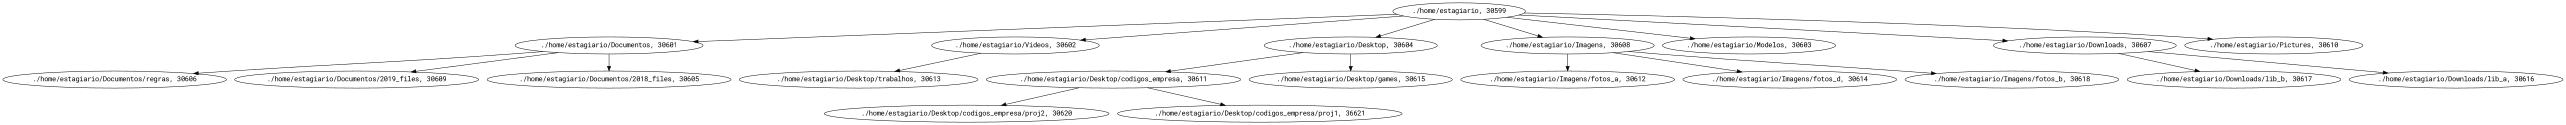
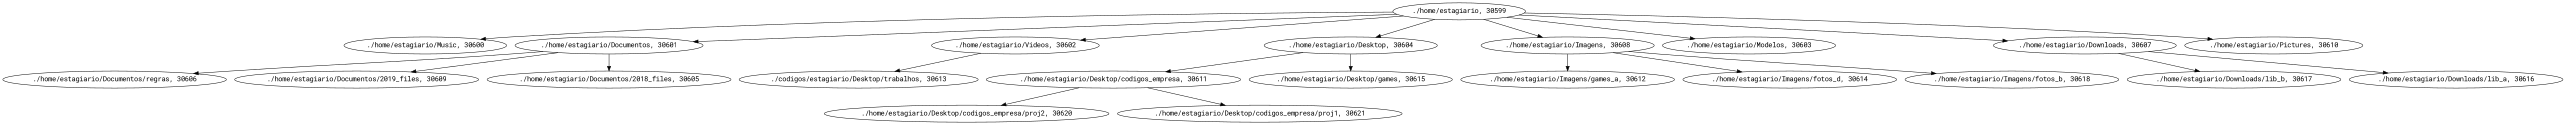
node "./home/estagiario/Music, 30600": added
node "./home/estagiario/Desktop/trabalhos, 30613": label "./home/estagiario/Desktop/trabalhos, 30613" -> "./codigos/estagiario/Desktop/trabalhos, 30613"
node "./home/estagiario/Imagens/fotos_a, 30612": label "./home/estagiario/Imagens/fotos_a, 30612" -> "./home/estagiario/Imagens/games_a, 30612"
node "./home/estagiario/Desktop/codigos_empresa/proj1, 36621": label "./home/estagiario/Desktop/codigos_empresa/proj1, 36621" -> "./home/estagiario/Desktop/codigos_empresa/proj1, 30621"
